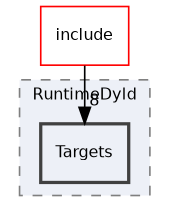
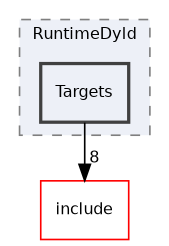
edge "include" -> "Targets": reversed
